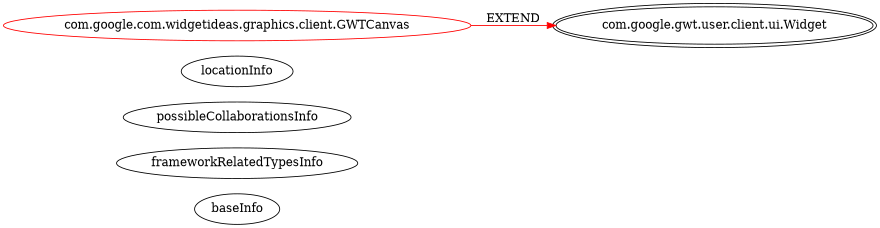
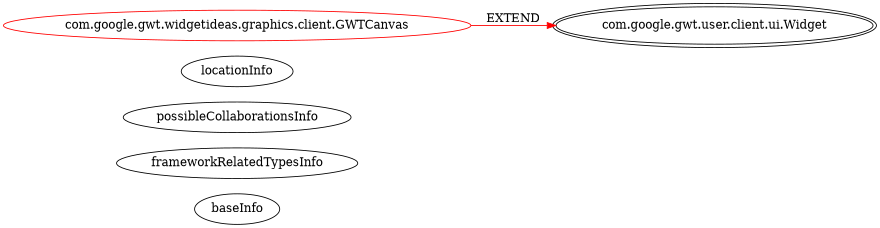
node "com.google.com.widgetideas.graphics.client.GWTCanvas": label "com.google.com.widgetideas.graphics.client.GWTCanvas" -> "com.google.gwt.widgetideas.graphics.client.GWTCanvas"
